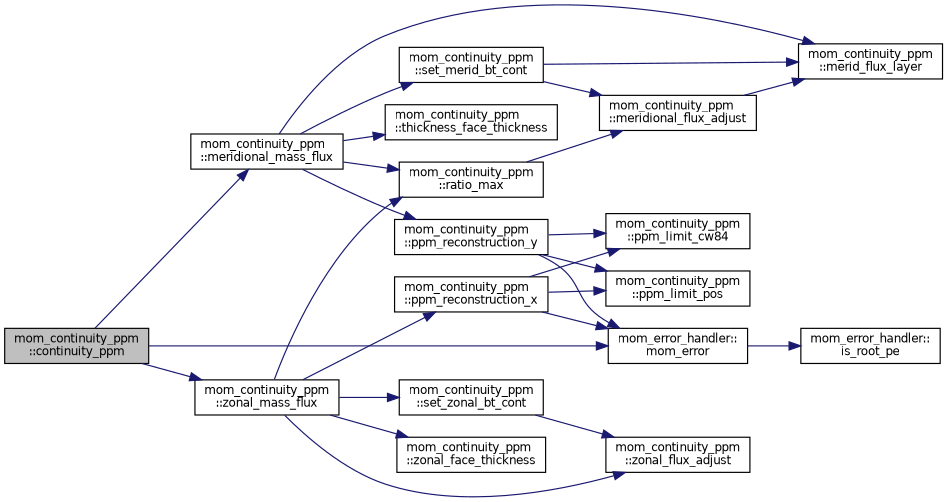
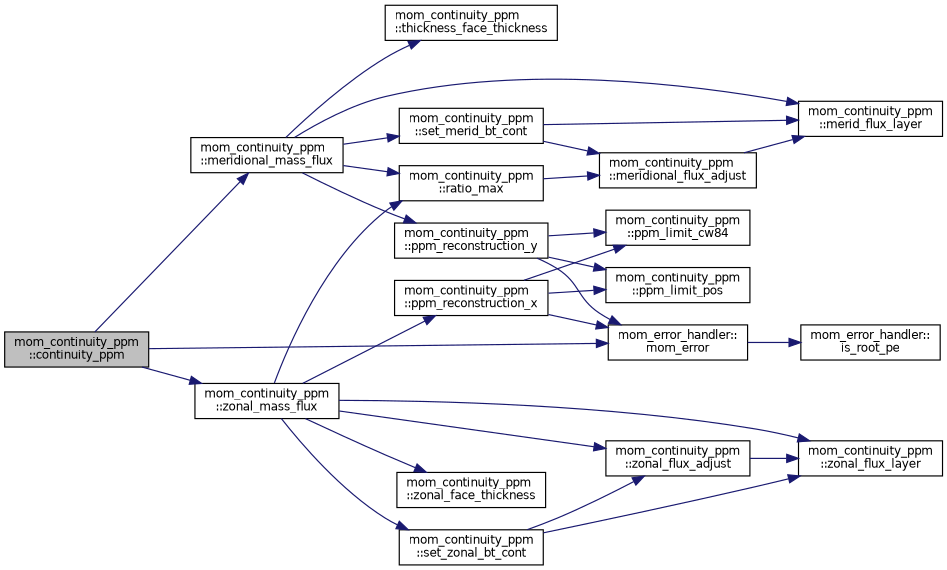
node "mom_continuity_ppm ::zonal_flux_layer": added
